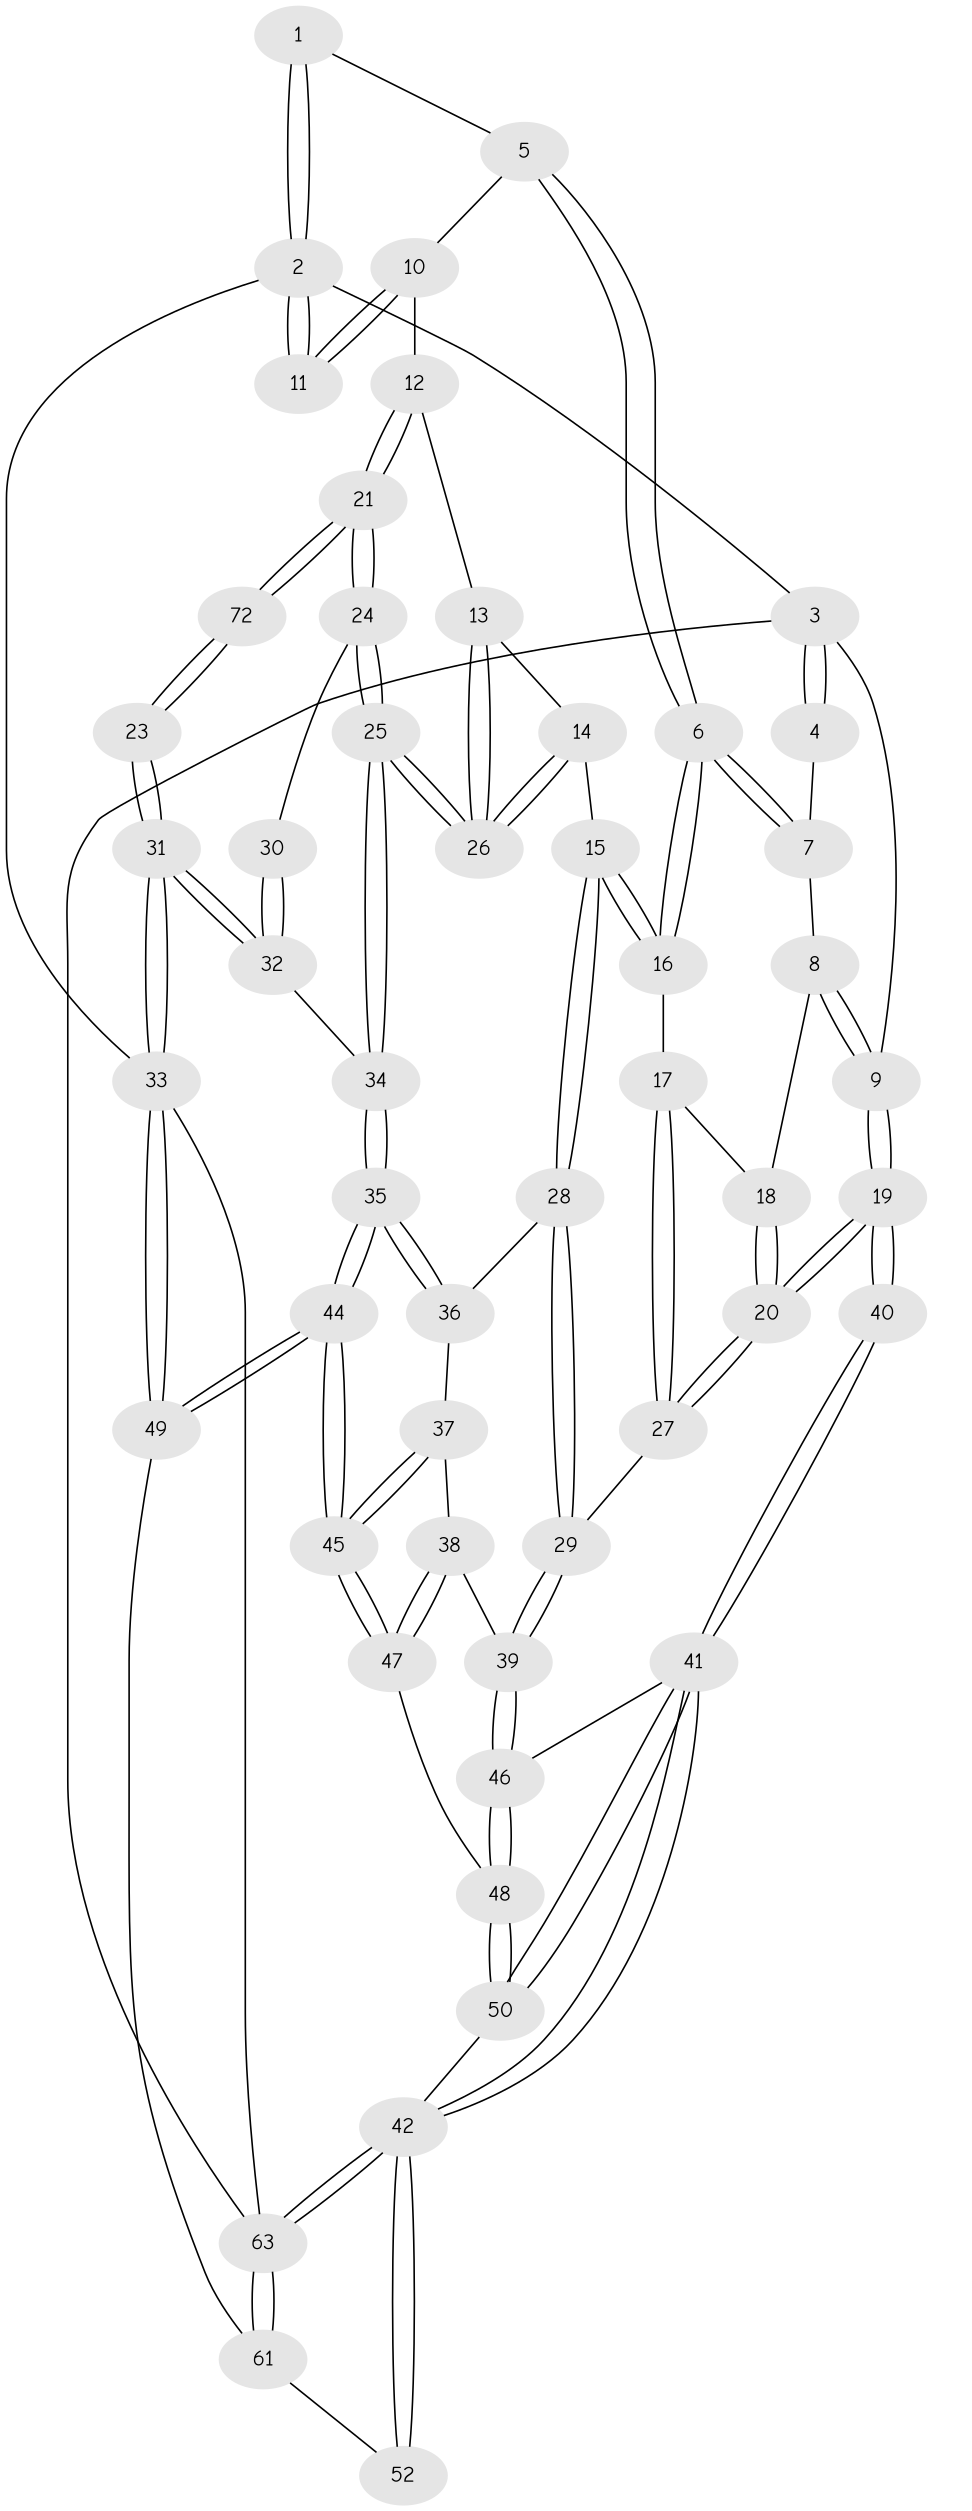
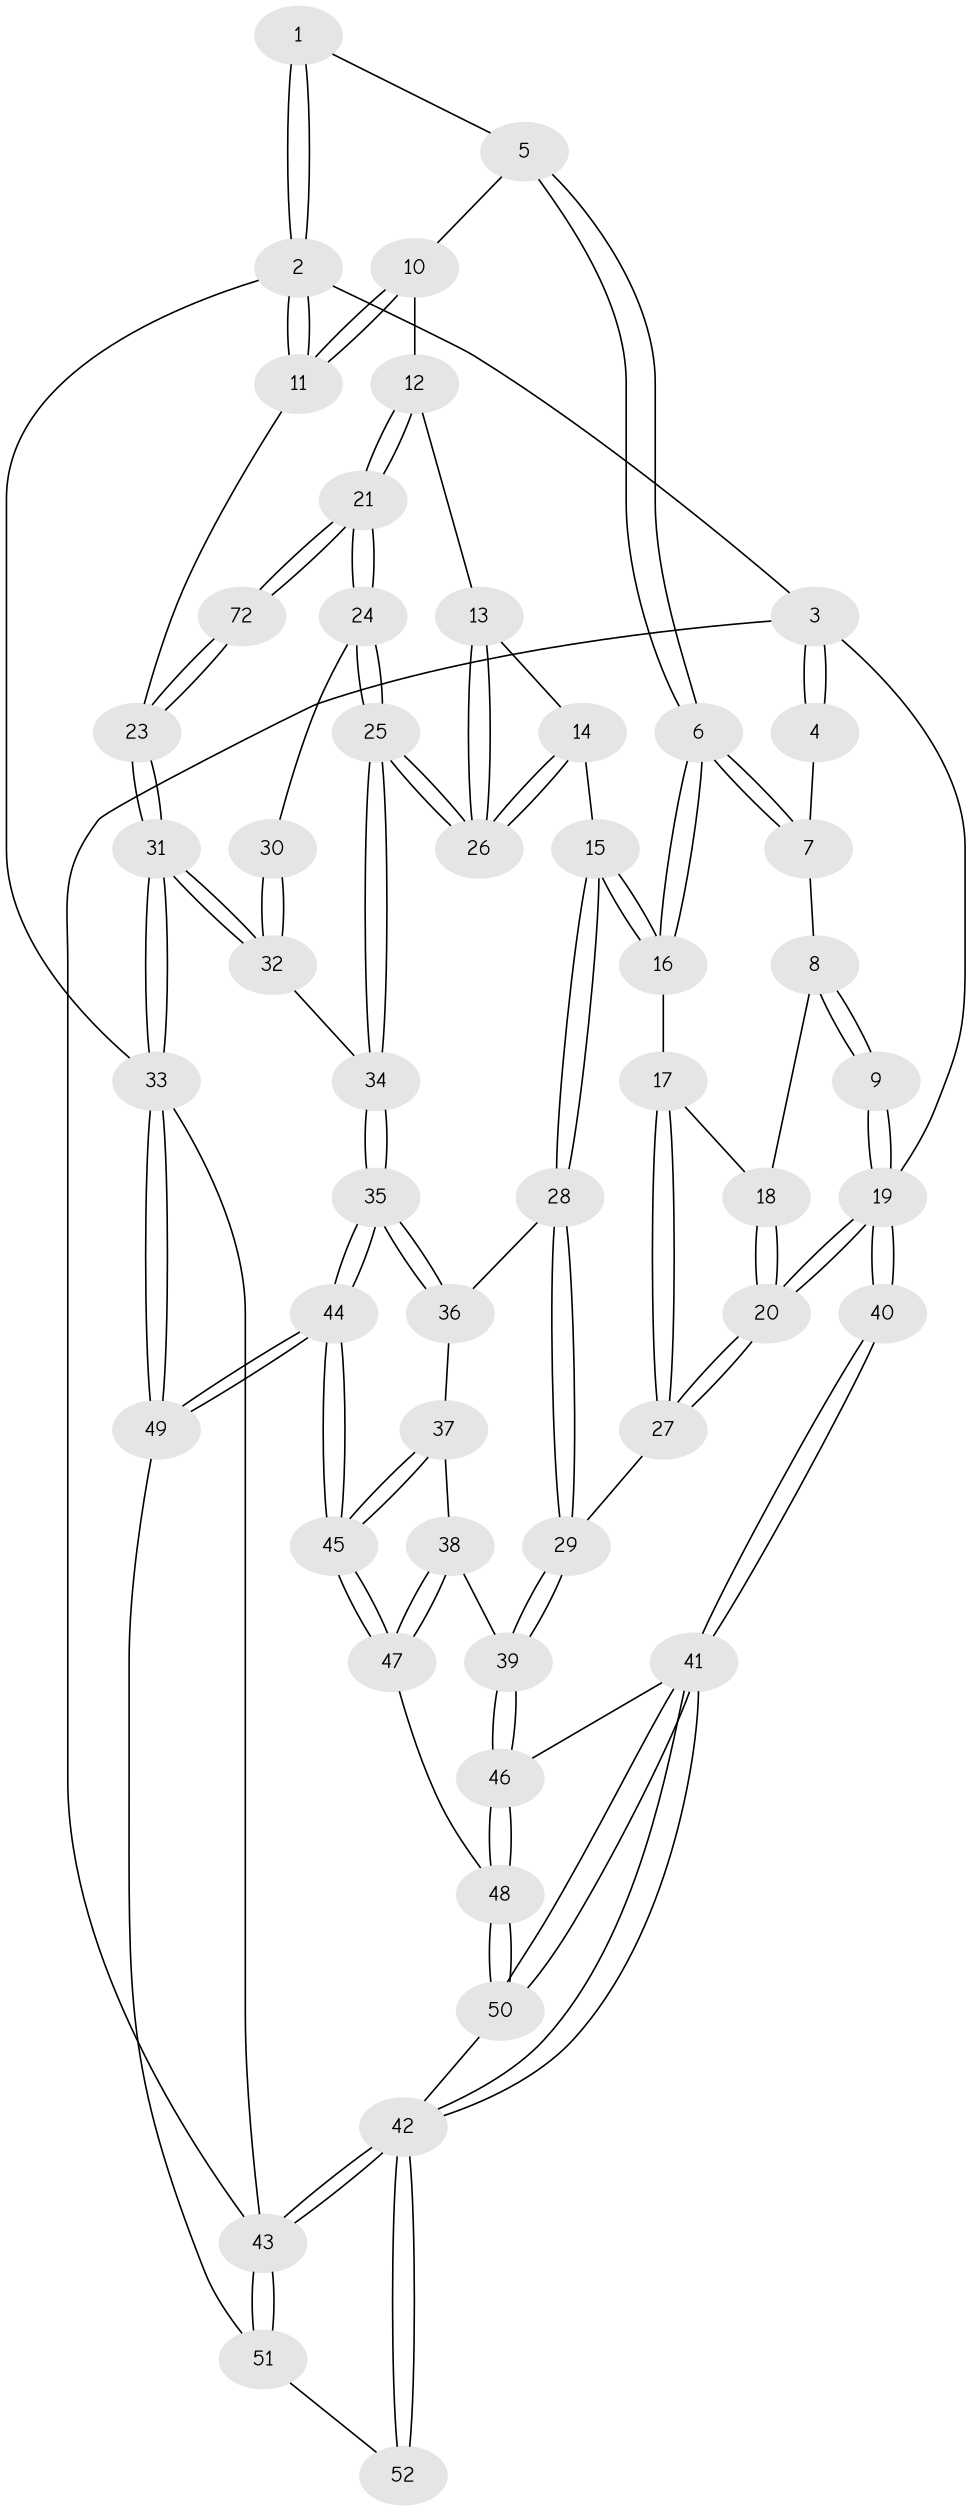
edge "11" -- "23": added
edge "3" -- "9": now "3" -- "19"
node "63": label "63" -> "43"
node "61": label "61" -> "51"
